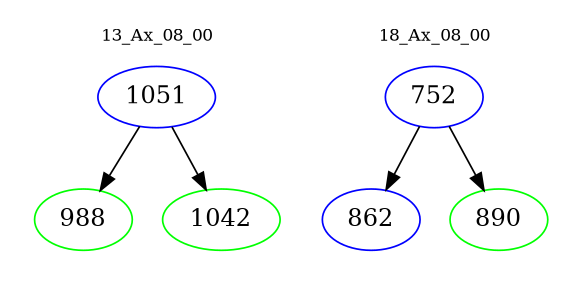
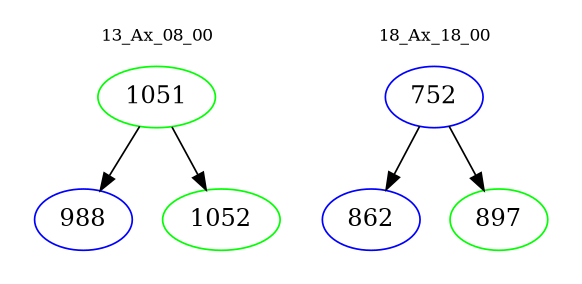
cluster "18_Ax_08_00": label "18_Ax_08_00" -> "18_Ax_18_00"
node "1051": color blue -> green
node "988": color green -> blue
node "1042": label "1042" -> "1052"
node "890": label "890" -> "897"
